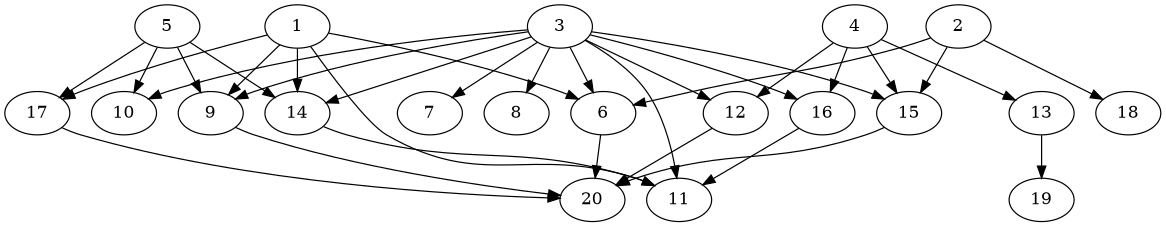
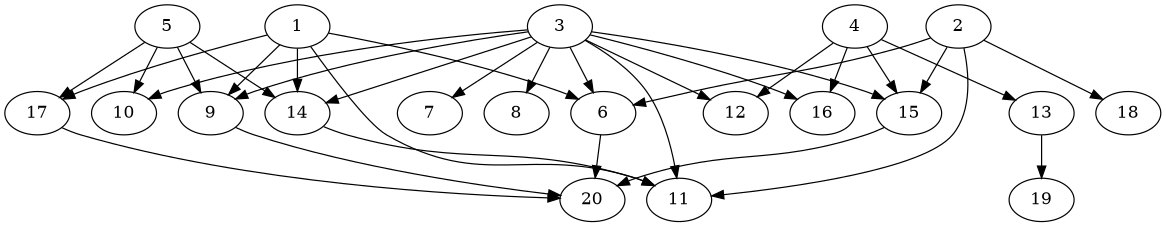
edge "16" -> "11": now "2" -> "11"
edge "12" -> "20": removed
